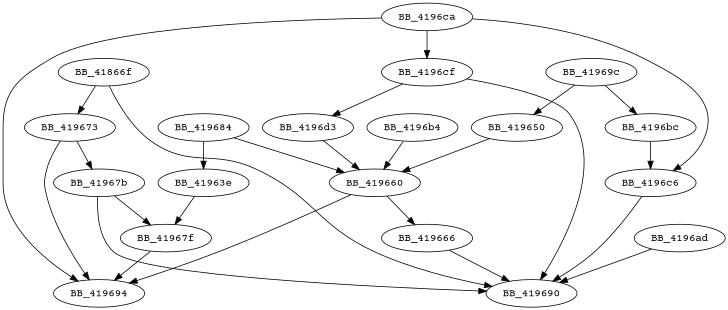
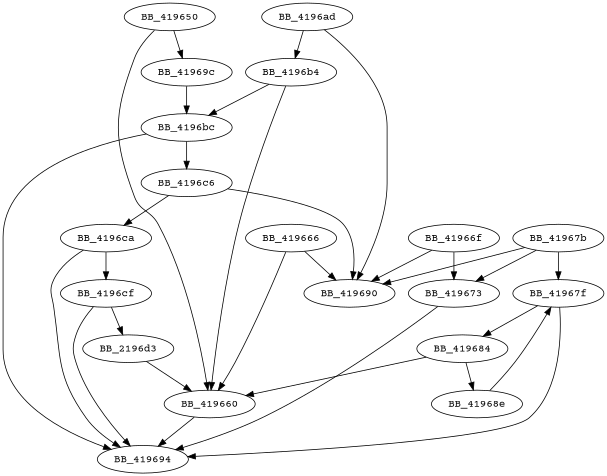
edge "BB_4196ad" -> "BB_4196b4": added
edge "BB_4196ca" -> "BB_4196c6": reversed
node "BB_41866f": label "BB_41866f" -> "BB_41966f"
edge "BB_4196b4" -> "BB_4196bc": added
edge "BB_41969c" -> "BB_419650": reversed
node "BB_4196d3": label "BB_4196d3" -> "BB_2196d3"
edge "BB_4196cf" -> "BB_419690": now "BB_4196cf" -> "BB_419694"
edge "BB_419673" -> "BB_41967b": reversed
node "BB_41963e": label "BB_41963e" -> "BB_41968e"
edge "BB_419660" -> "BB_419666": reversed
edge "BB_4196bc" -> "BB_419694": added
edge "BB_41967f" -> "BB_419684": added
